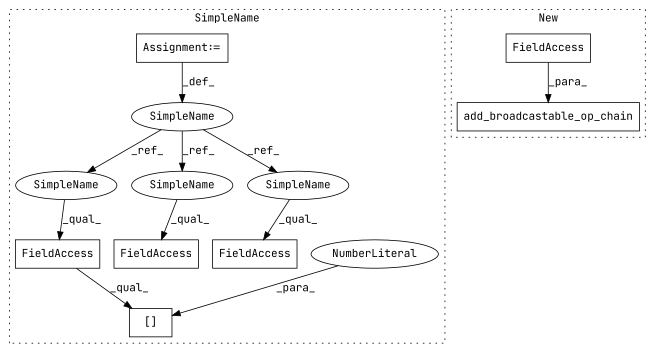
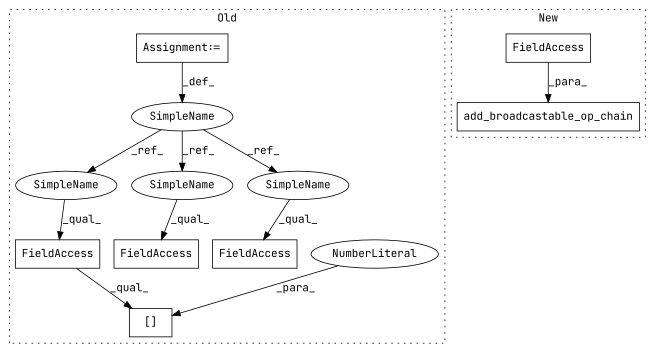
cluster "SimpleName": label "SimpleName" -> "Old"
